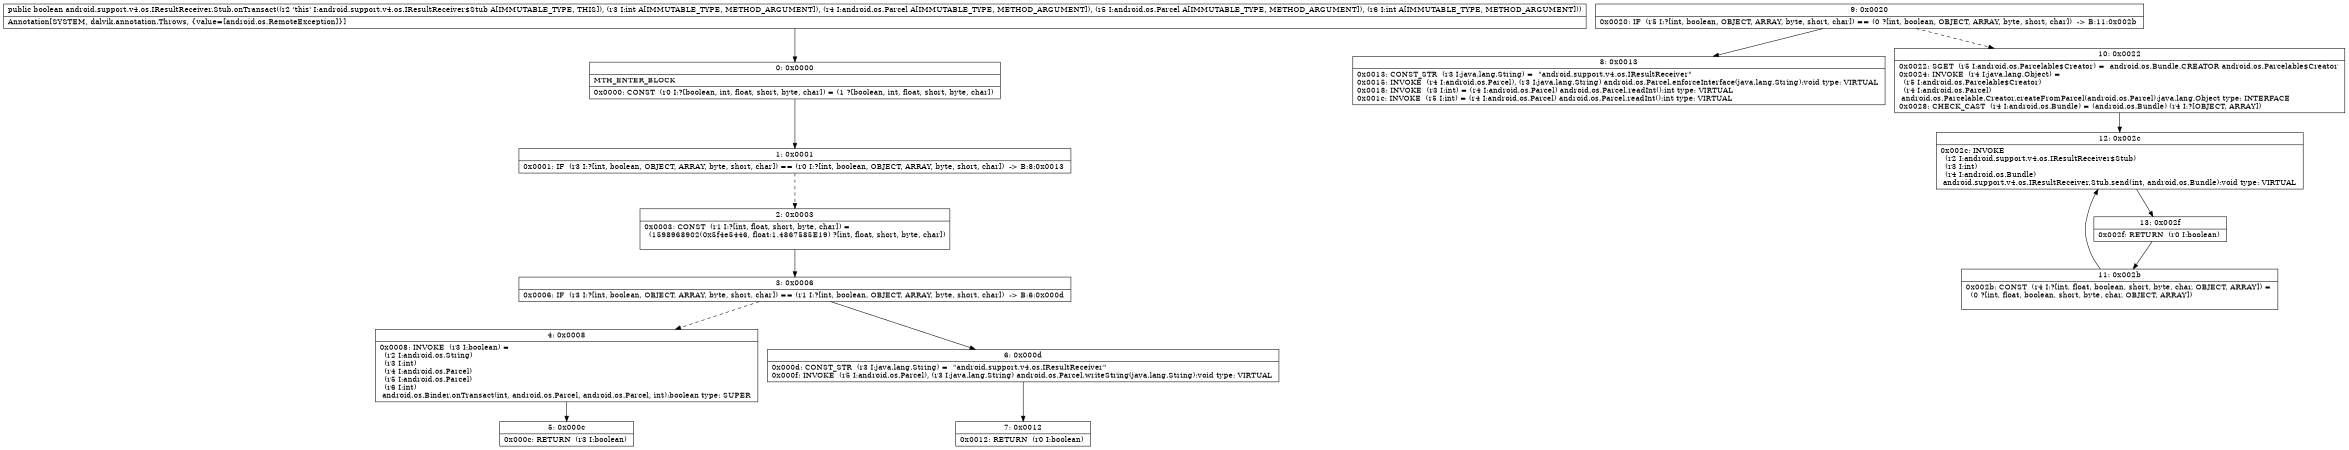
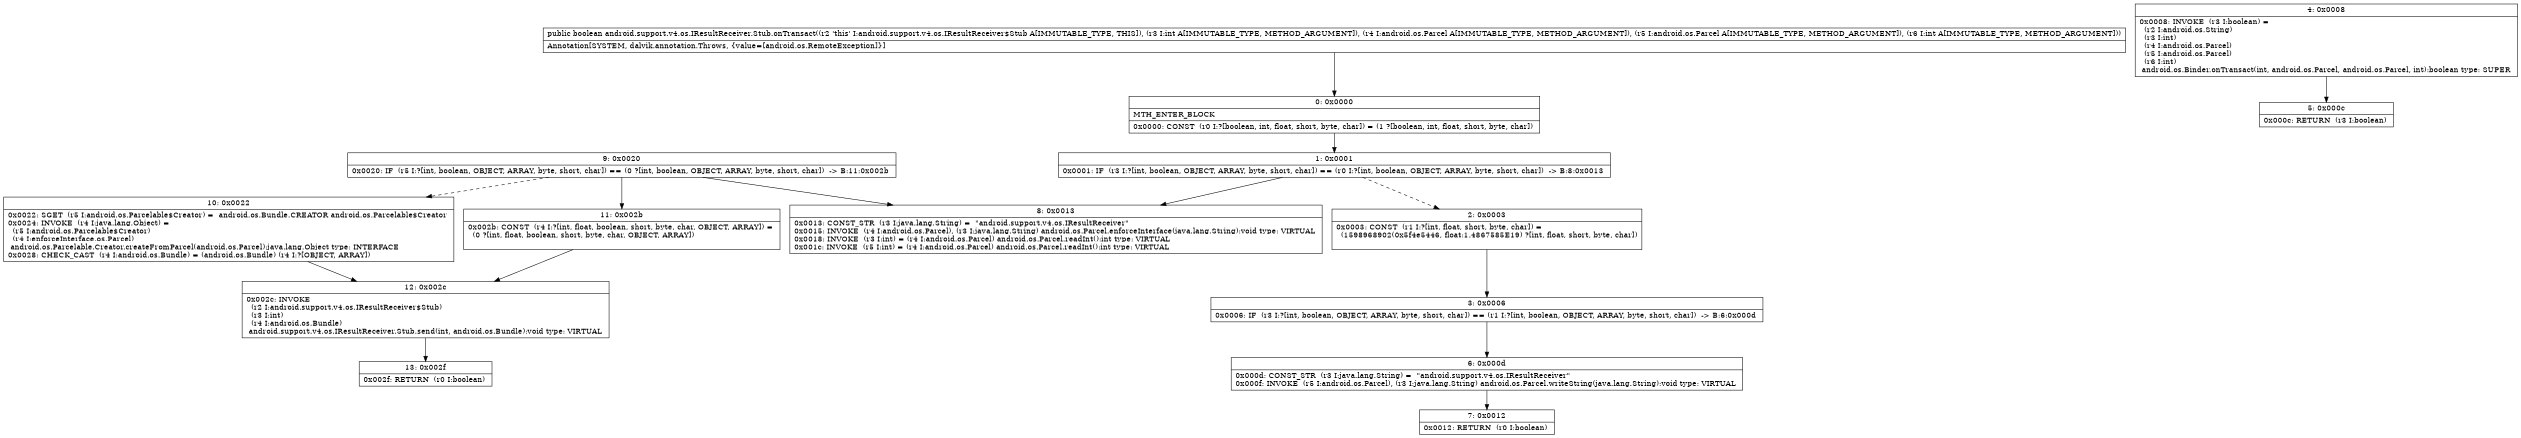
node "10: 0x0022": text "(r4 I:android.os.Parcel)" -> "(r4 I:enforceInterface.os.Parcel)"
edge "1: 0x0001" -> "8: 0x0013": added
edge "13: 0x002f" -> "11: 0x002b": now "9: 0x0020" -> "11: 0x002b"
edge "3: 0x0006" -> "4: 0x0008": removed
